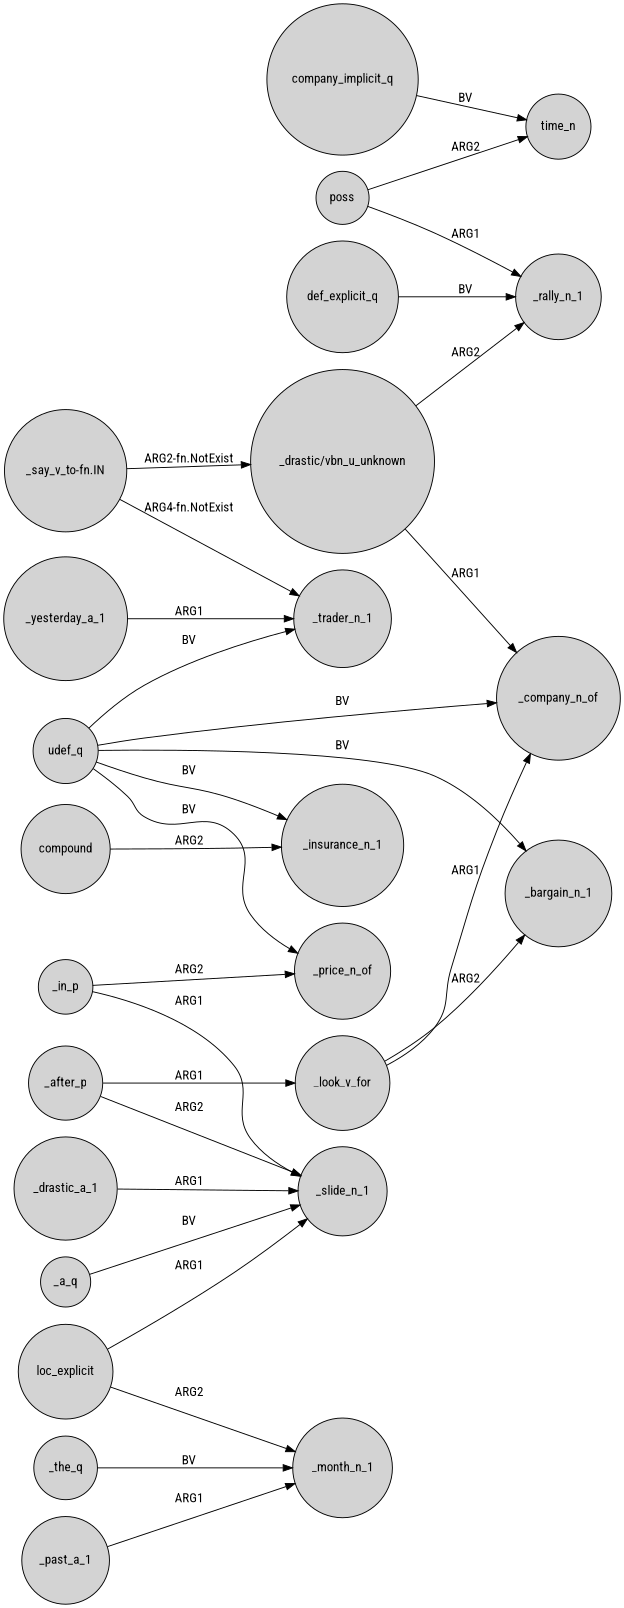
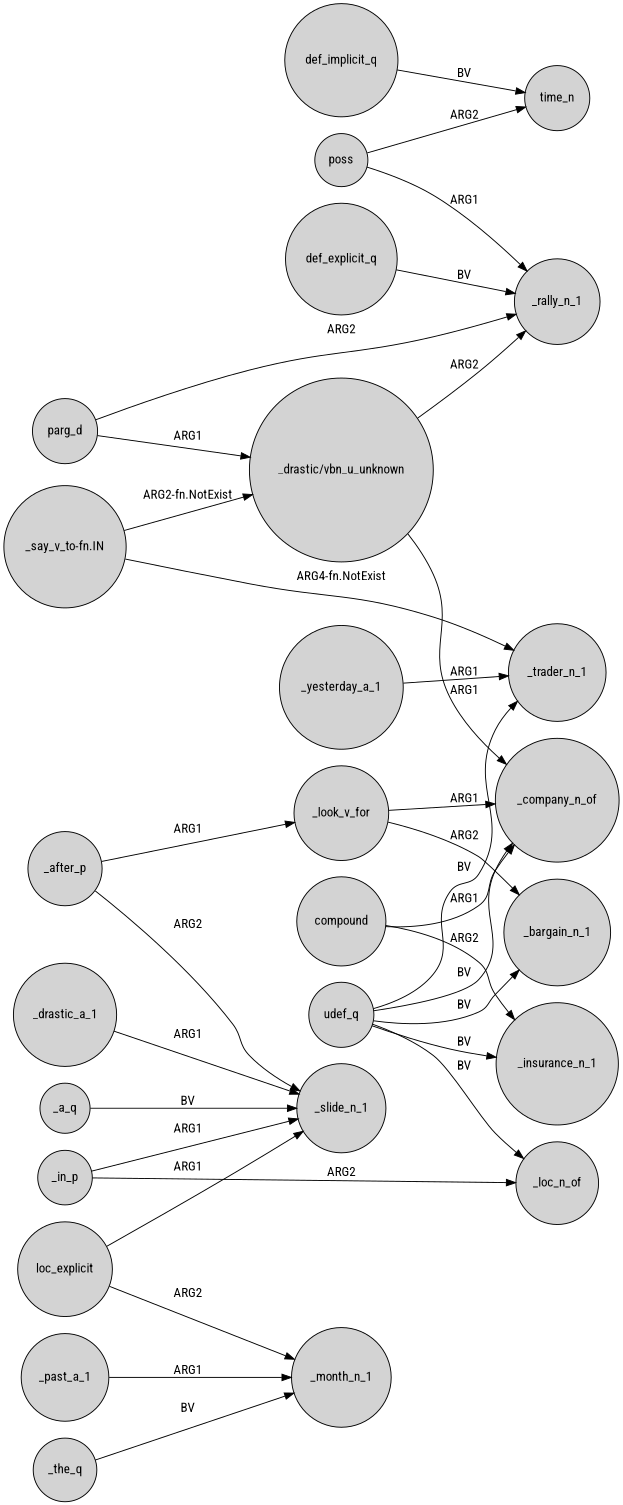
node "company_implicit_q": label "company_implicit_q" -> "def_implicit_q"
node "parg_d": added
edge "compound" -> "_company_n_of": added, label "ARG1"
node "_price_n_of": label "_price_n_of" -> "_loc_n_of"
